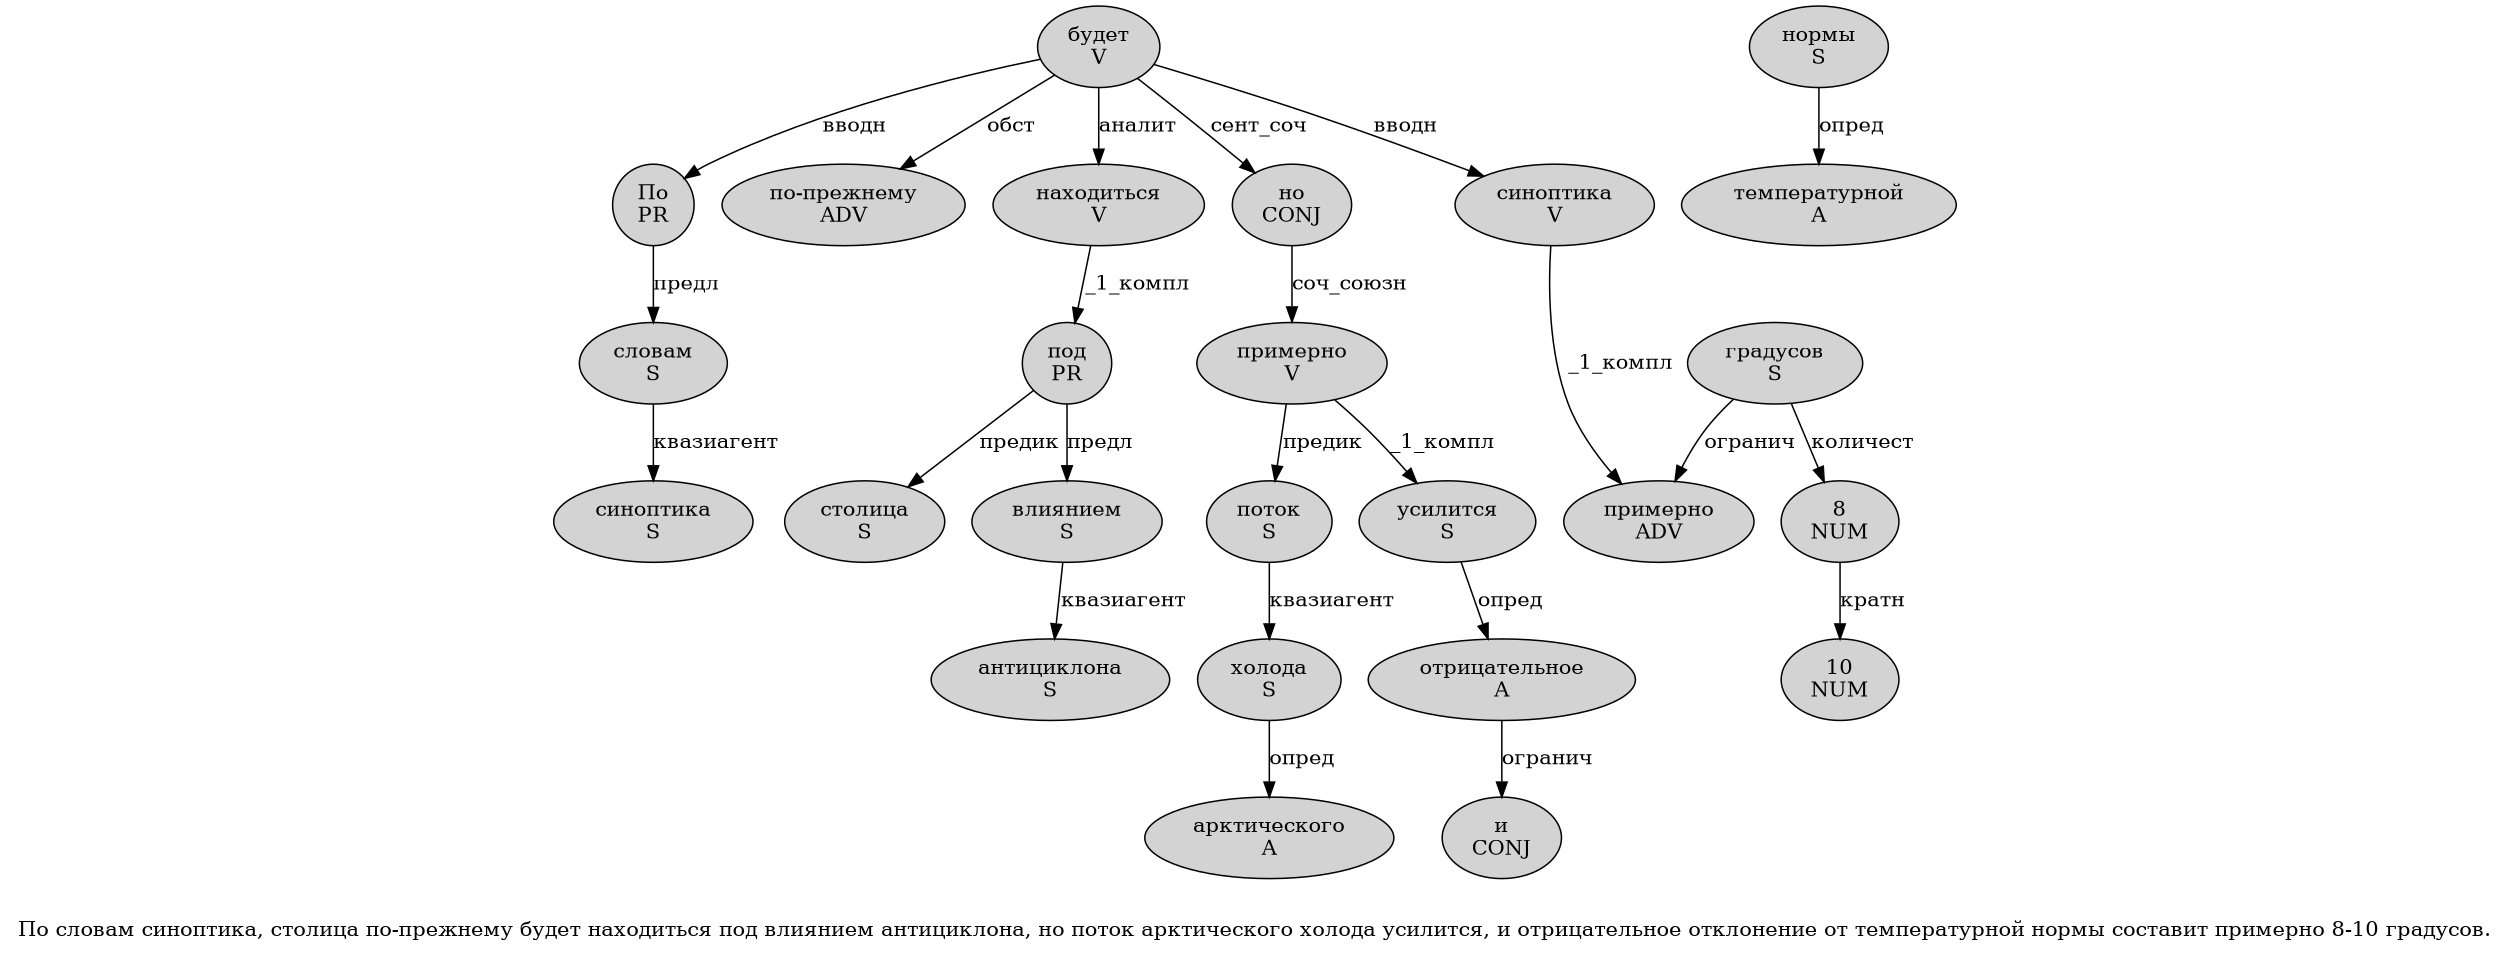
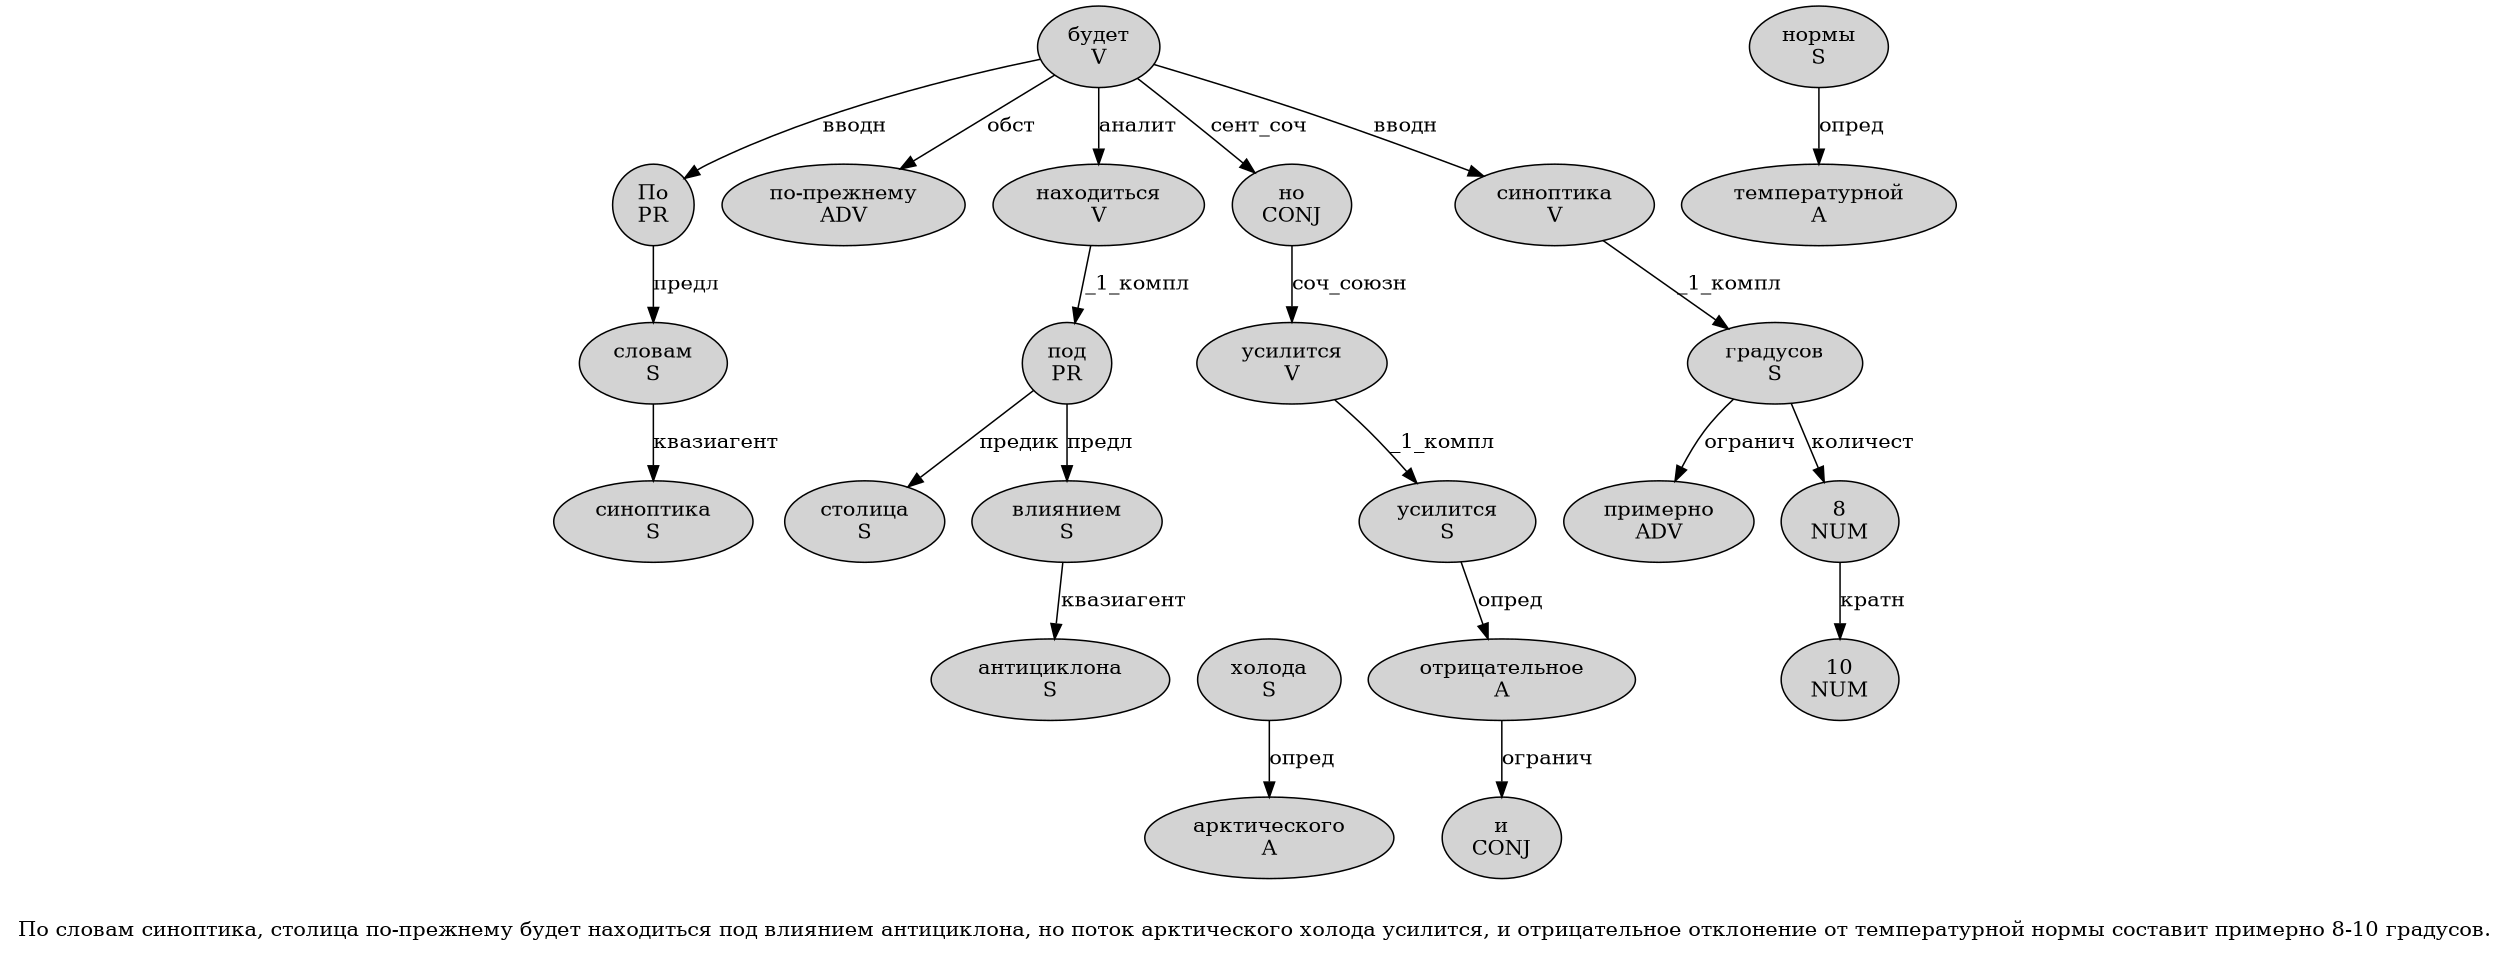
node "примерно V": label "примерно V" -> "усилится V"
edge "синоптика V" -> "примерно ADV": now "синоптика V" -> "градусов S"
node "поток S": removed
